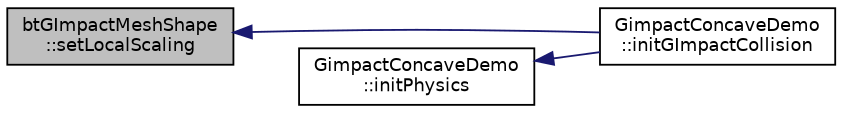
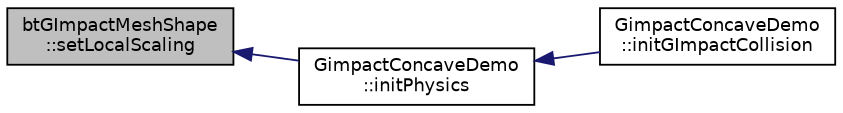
edge "GimpactConcaveDemo ::initGImpactCollision" -> "btGImpactMeshShape ::setLocalScaling": now "GimpactConcaveDemo ::initPhysics" -> "btGImpactMeshShape ::setLocalScaling"
